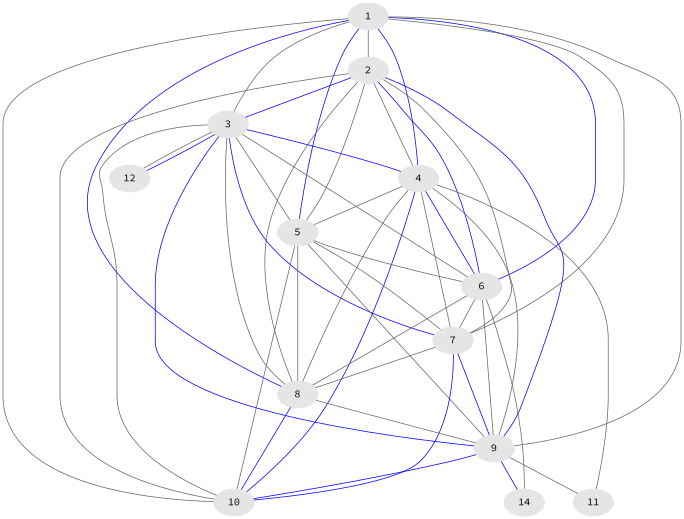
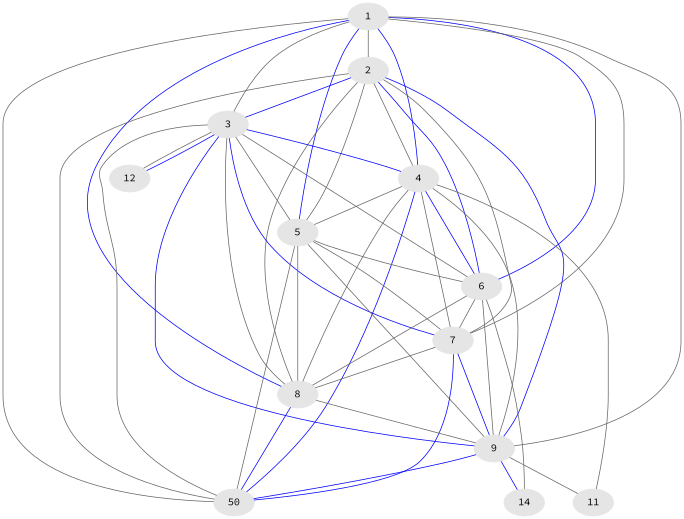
node "10": label "10" -> "50"
